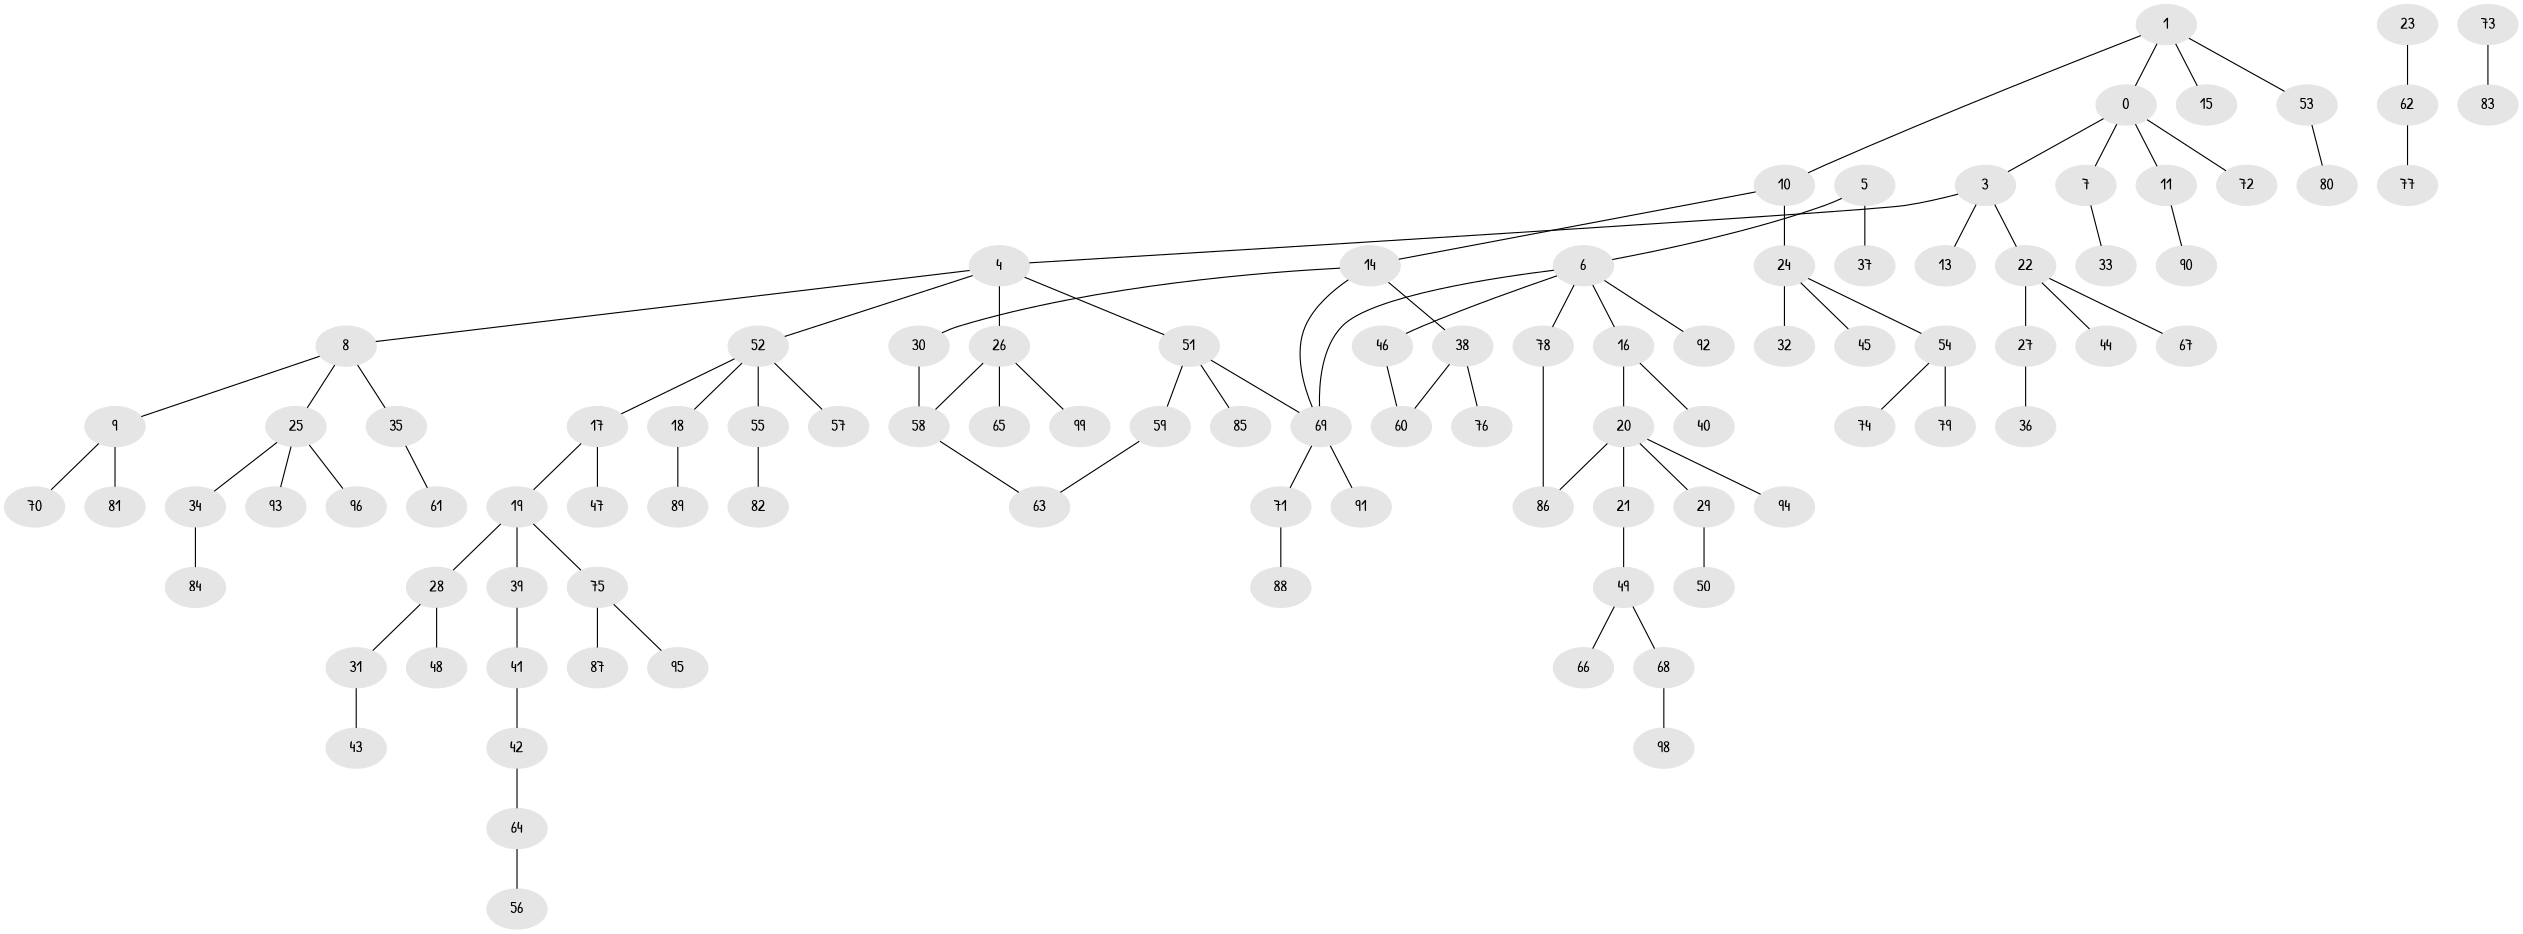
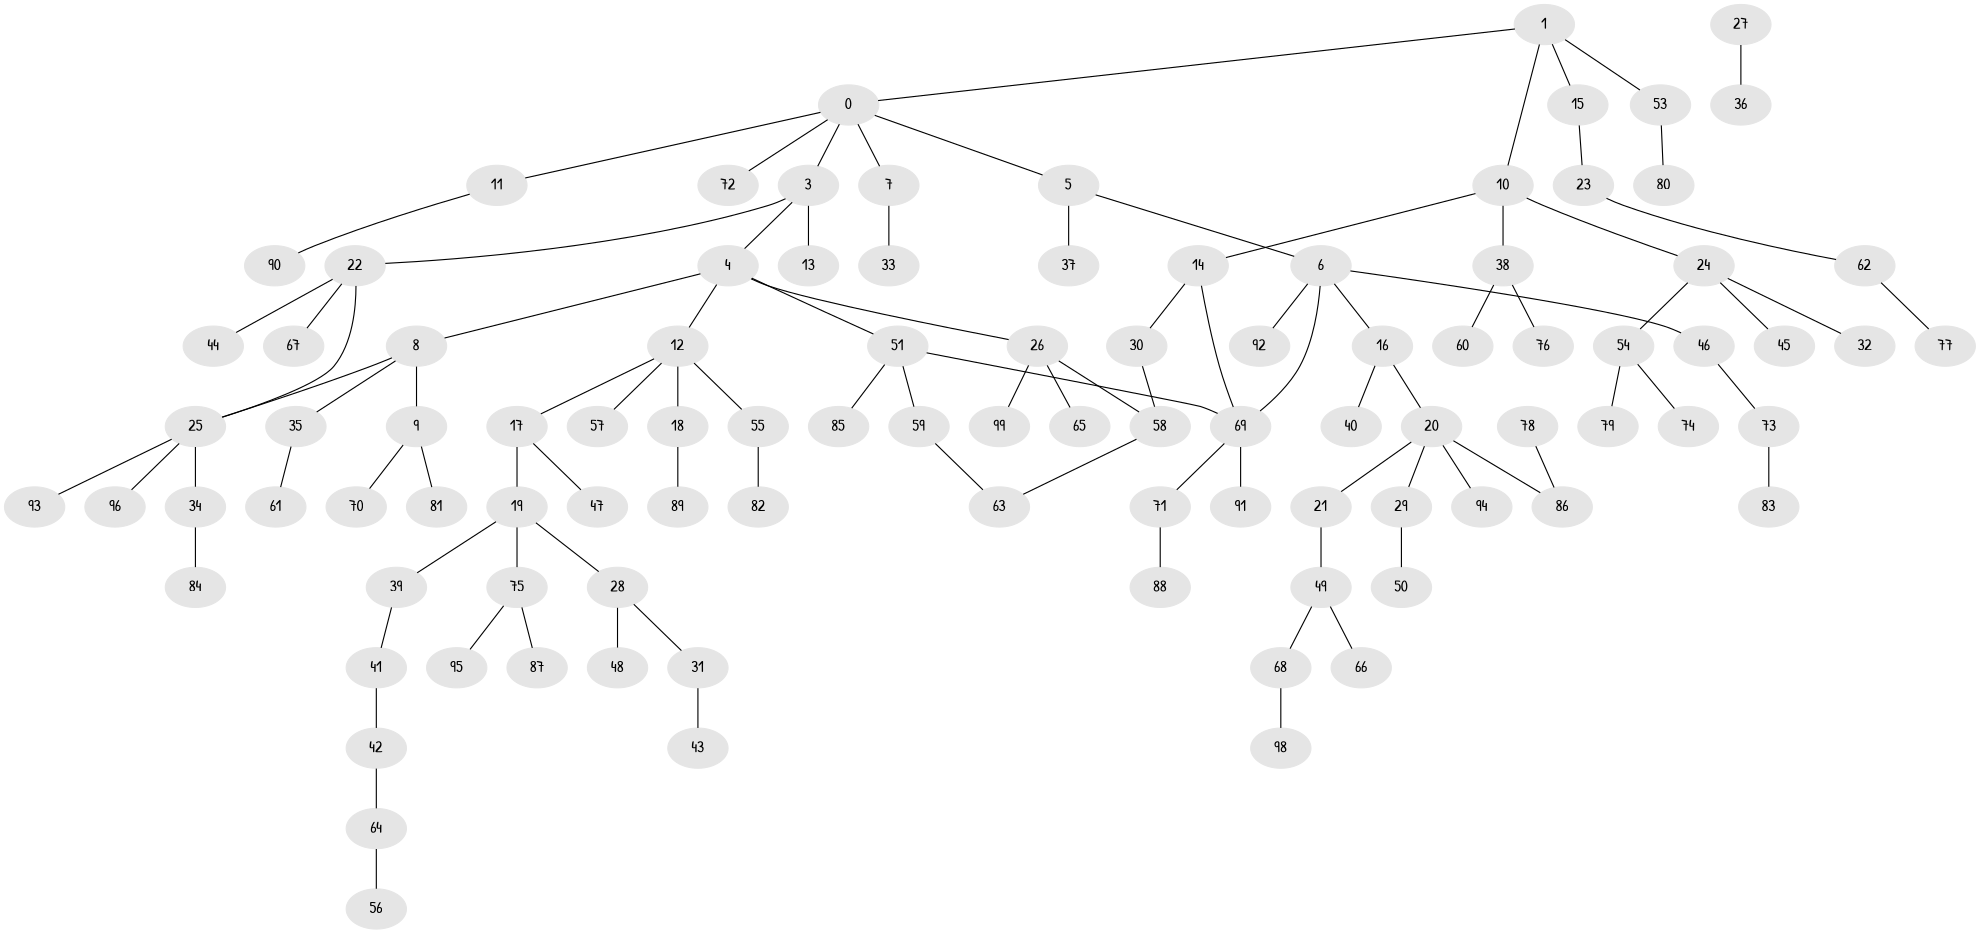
edge "0" -- "5": added
edge "15" -- "23": added
edge "14" -- "38": now "10" -- "38"
edge "6" -- "78": removed
edge "22" -- "27": now "22" -- "25"
node "52": label "52" -> "12"
edge "46" -- "60": now "46" -- "73"
